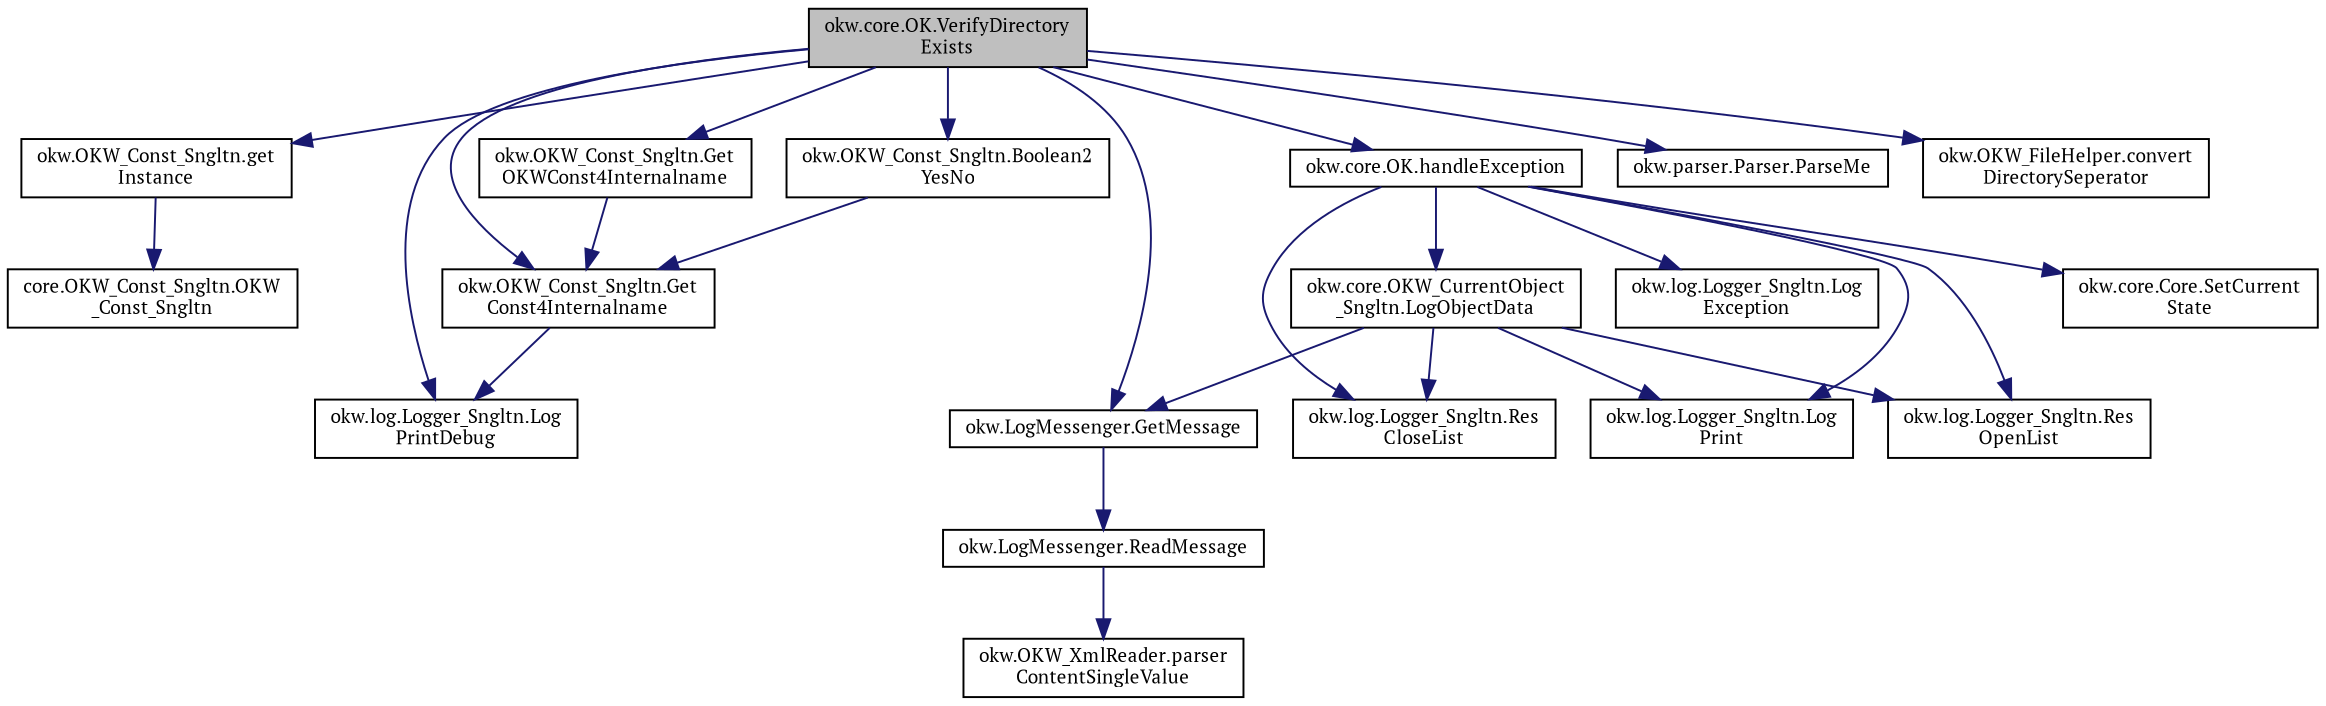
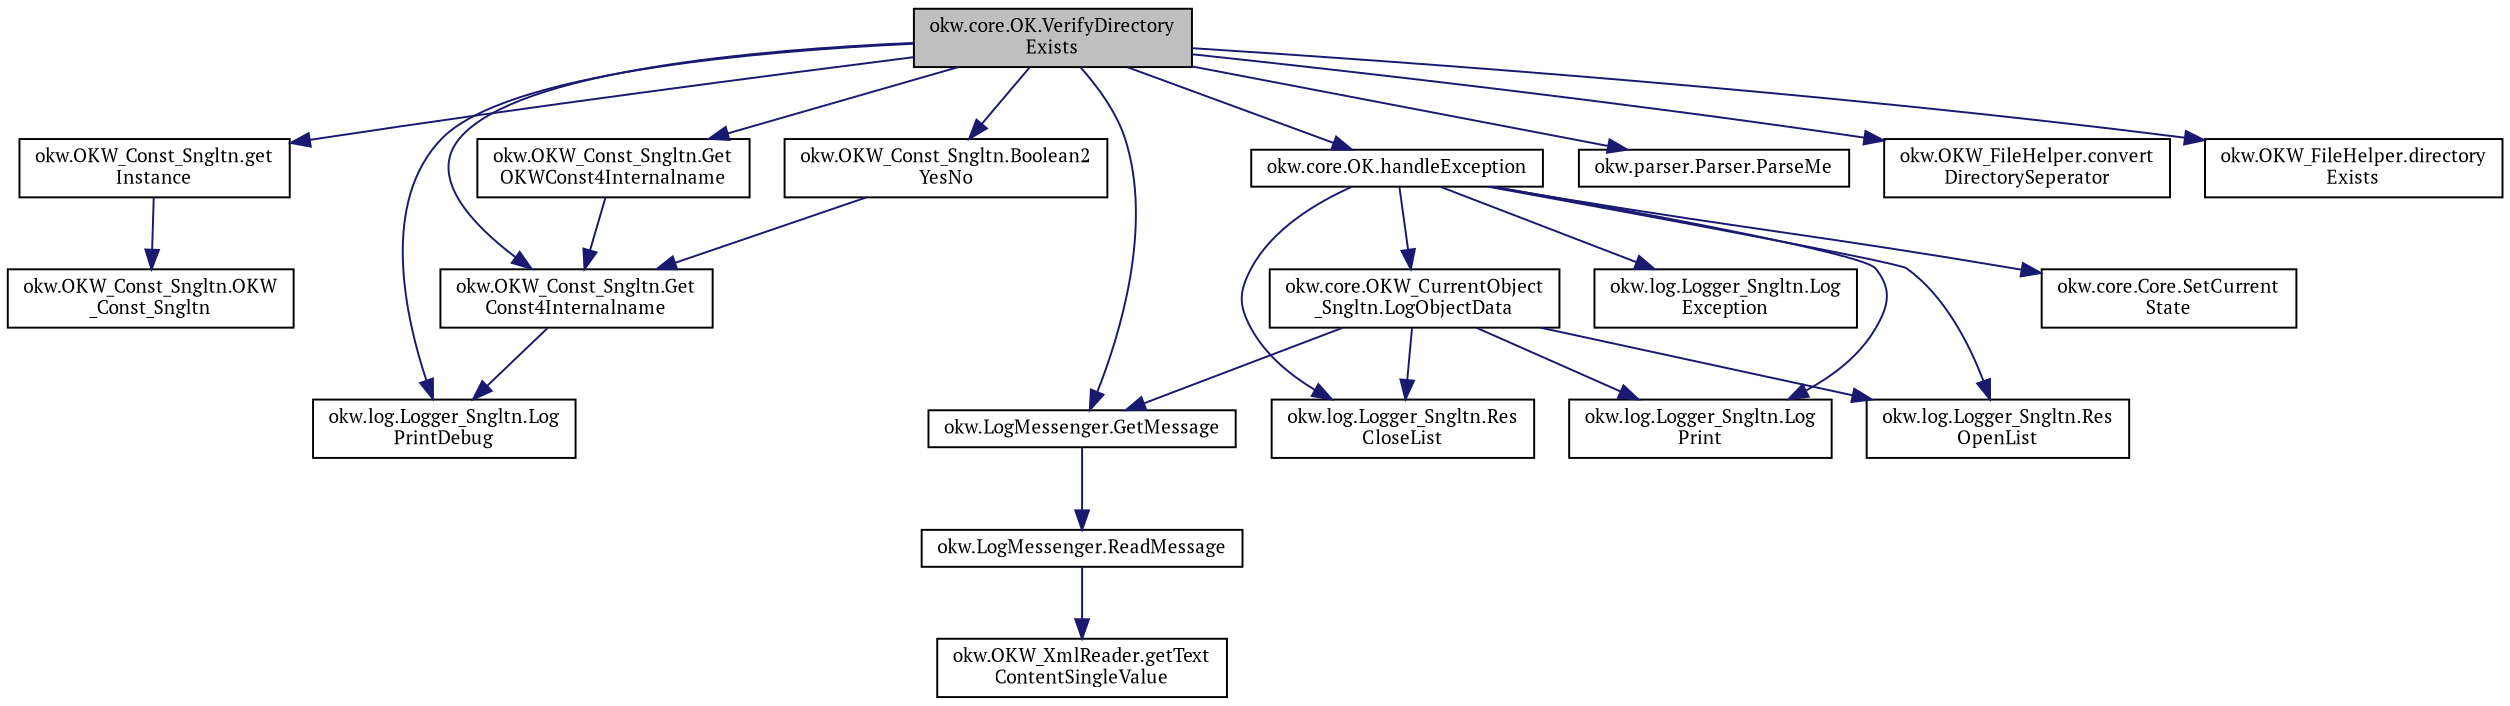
node "okw.OKW_FileHelper.directory Exists": added
node "core.OKW_Const_Sngltn.OKW _Const_Sngltn": label "core.OKW_Const_Sngltn.OKW _Const_Sngltn" -> "okw.OKW_Const_Sngltn.OKW _Const_Sngltn"
node "okw.OKW_XmlReader.parser ContentSingleValue": label "okw.OKW_XmlReader.parser ContentSingleValue" -> "okw.OKW_XmlReader.getText ContentSingleValue"
